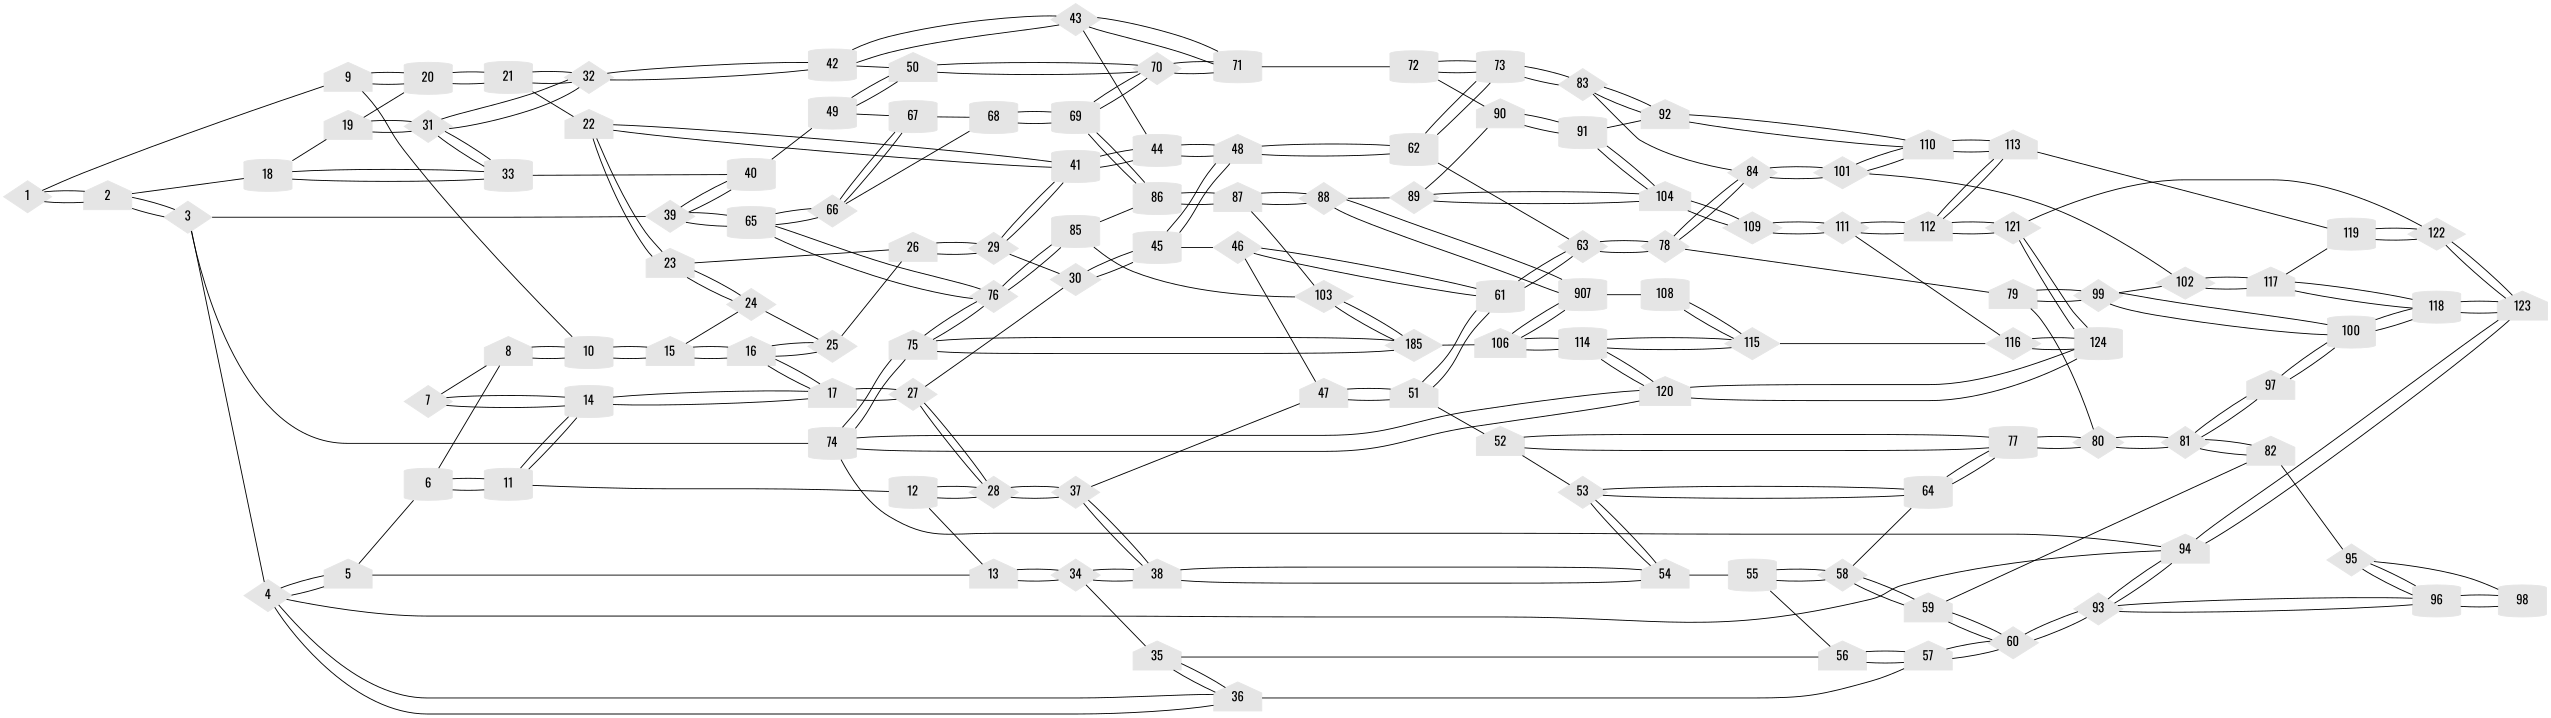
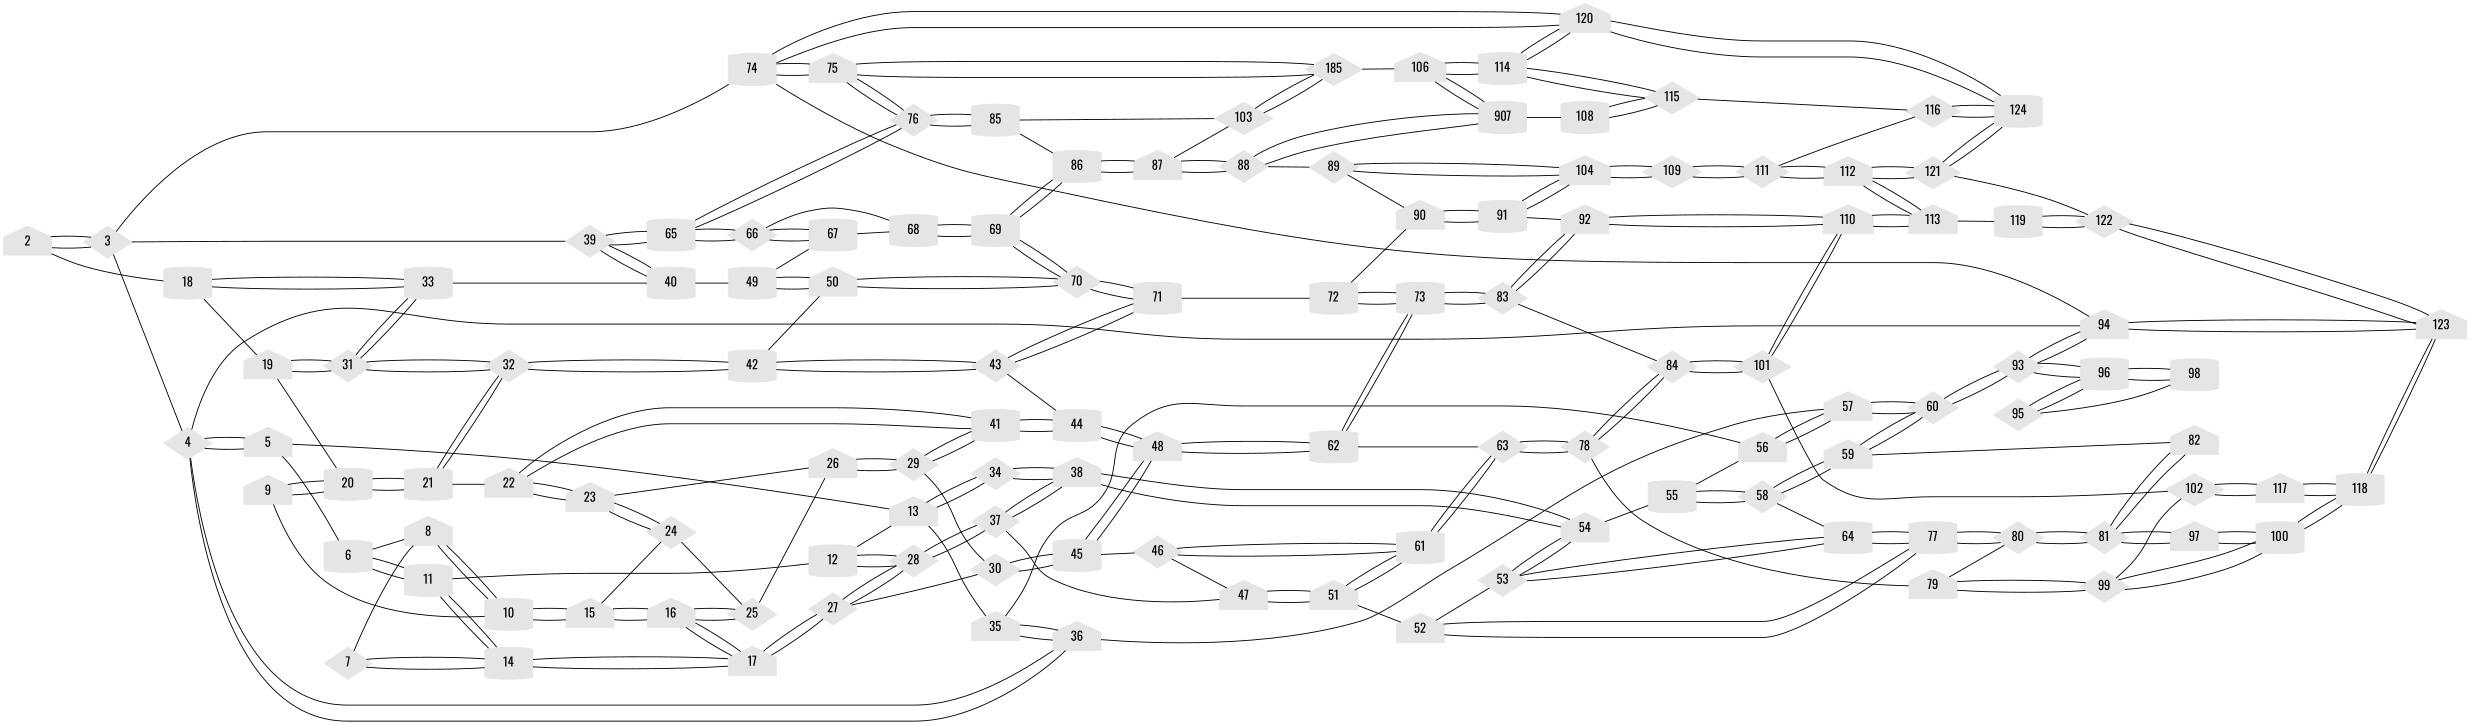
node "1": removed
edge "119" -- "117": removed
edge "82" -- "95": removed
edge "34" -- "35": now "13" -- "35"
